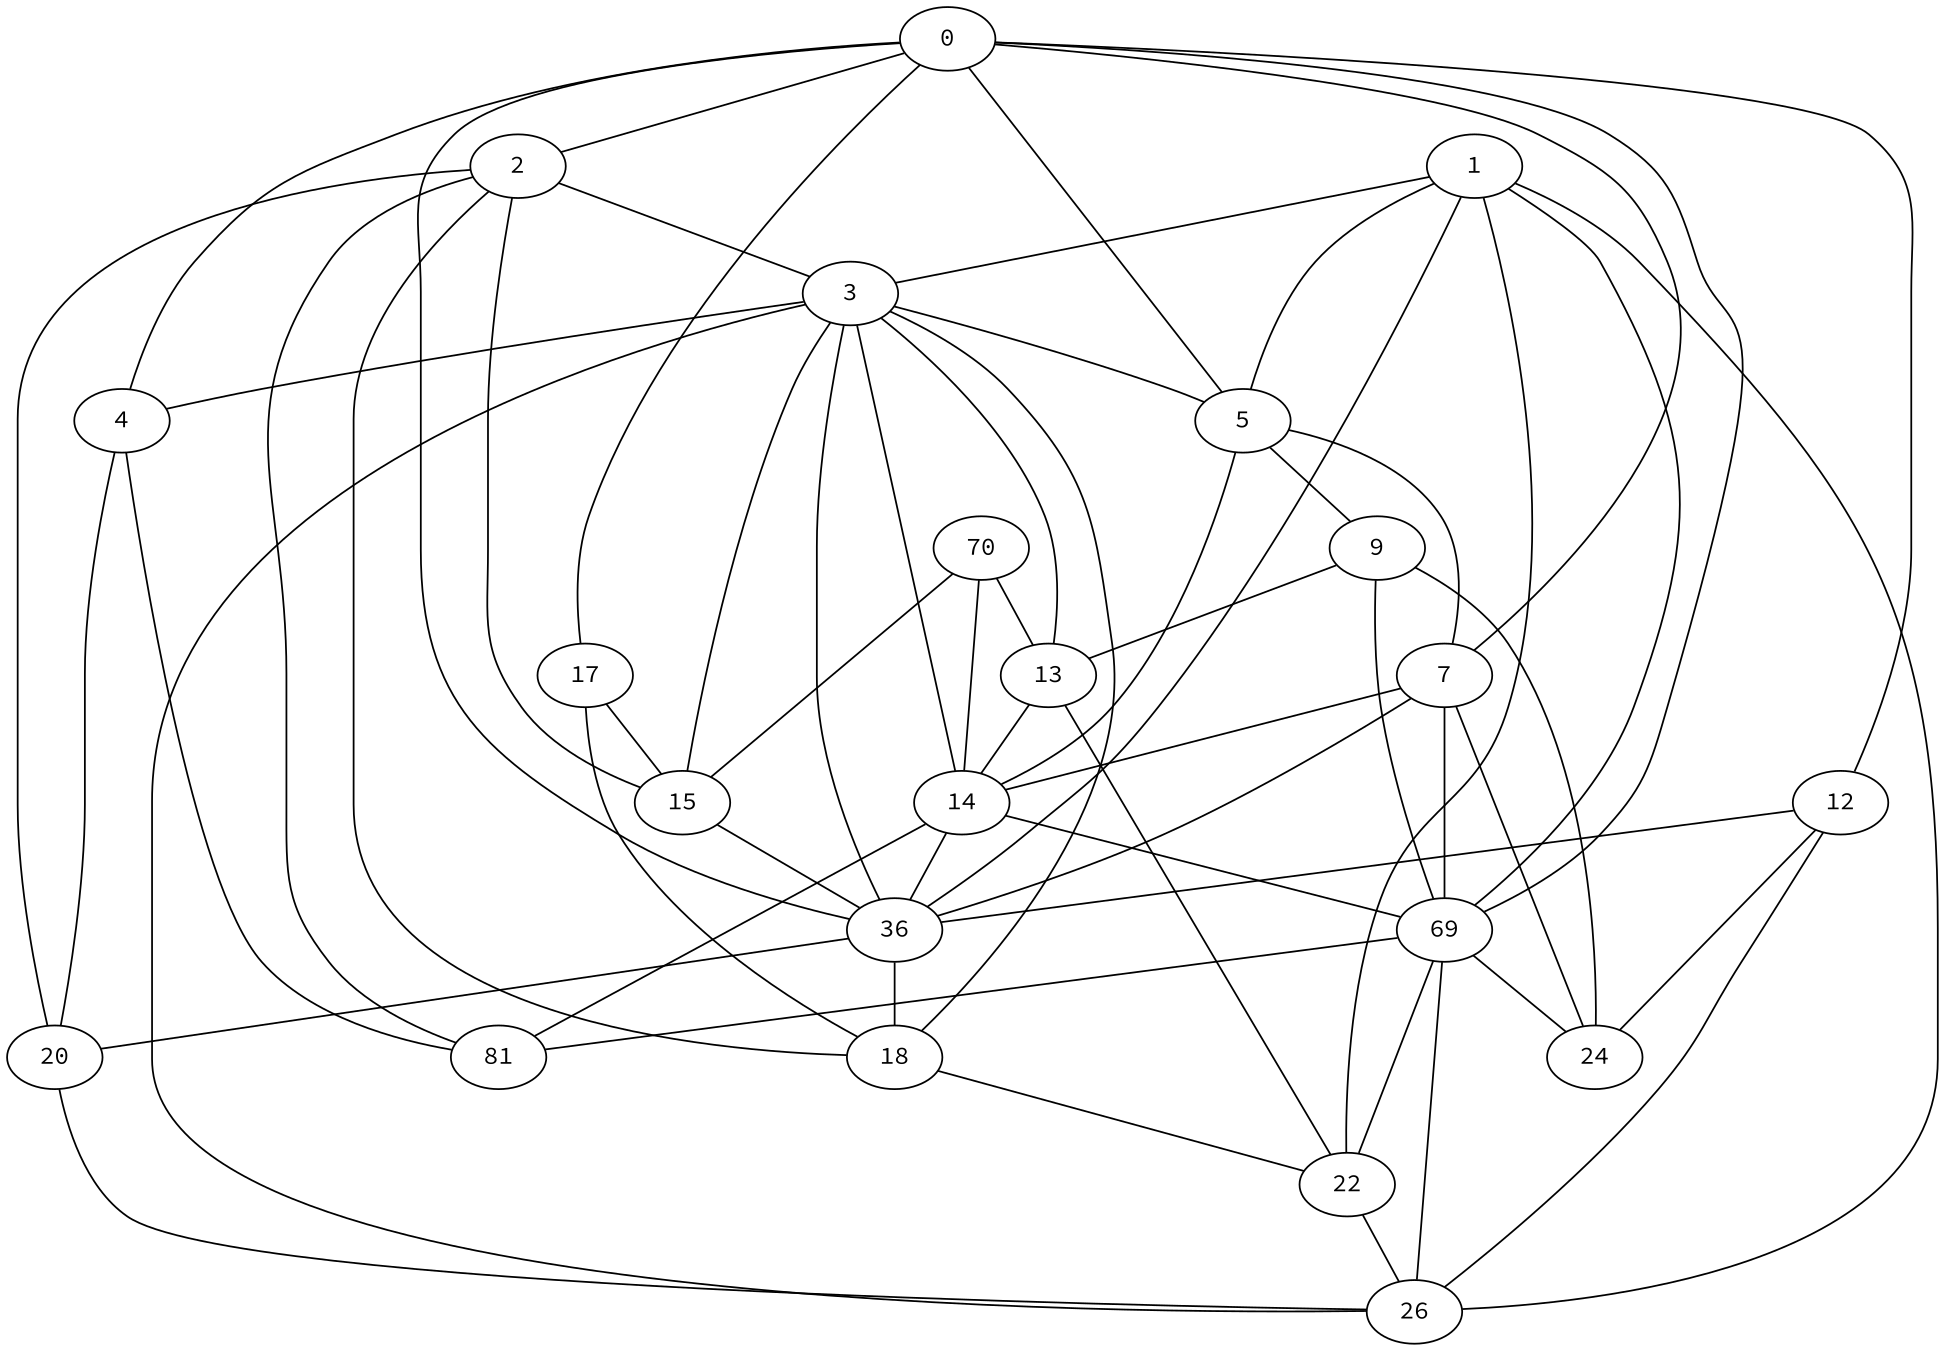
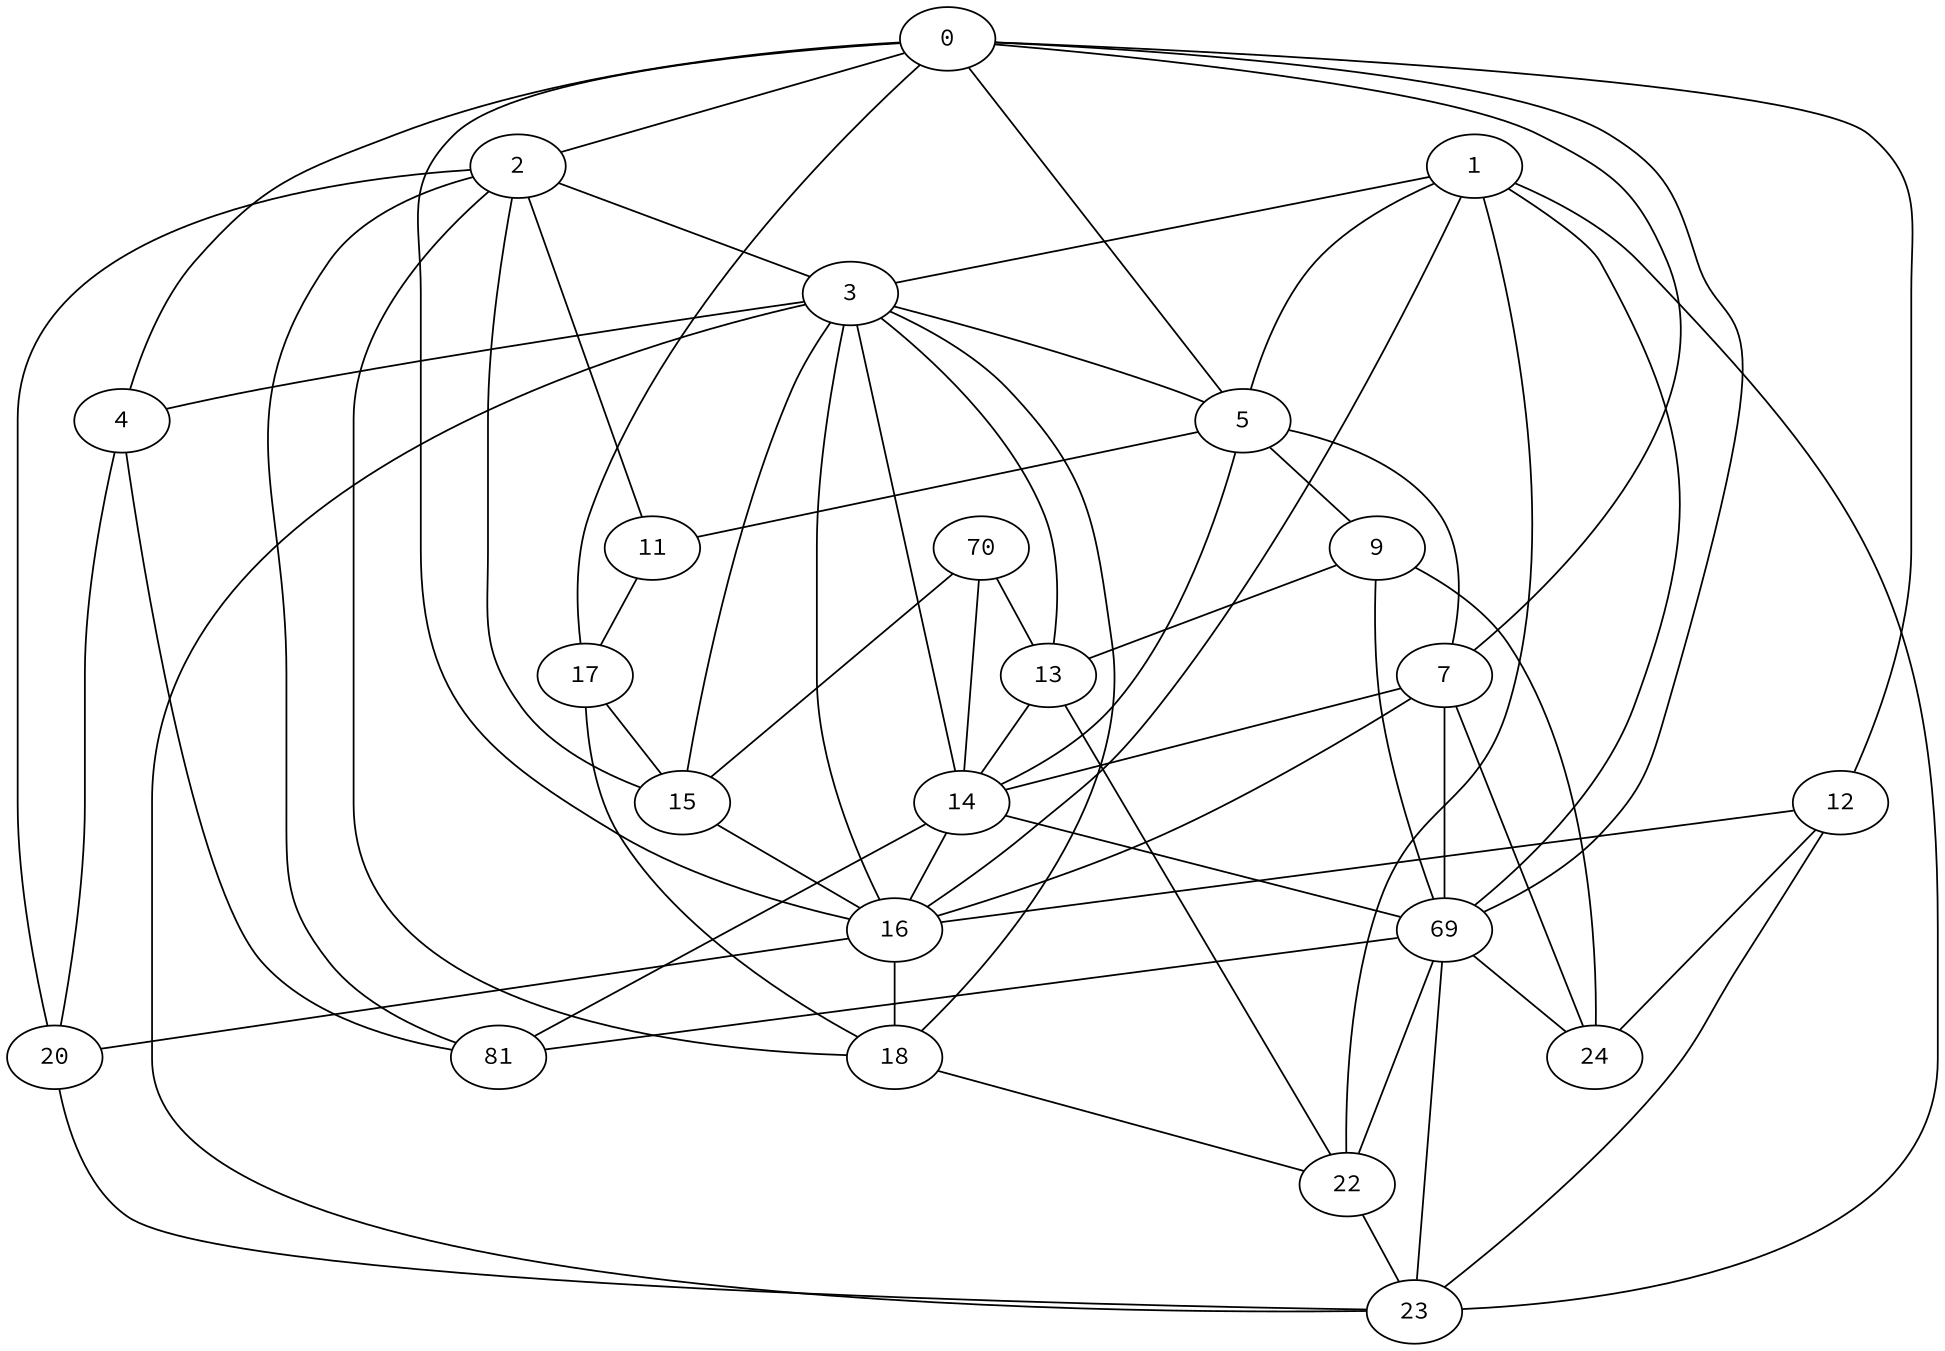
node "11": added
node "36": label "36" -> "16"
node "26": label "26" -> "23"
